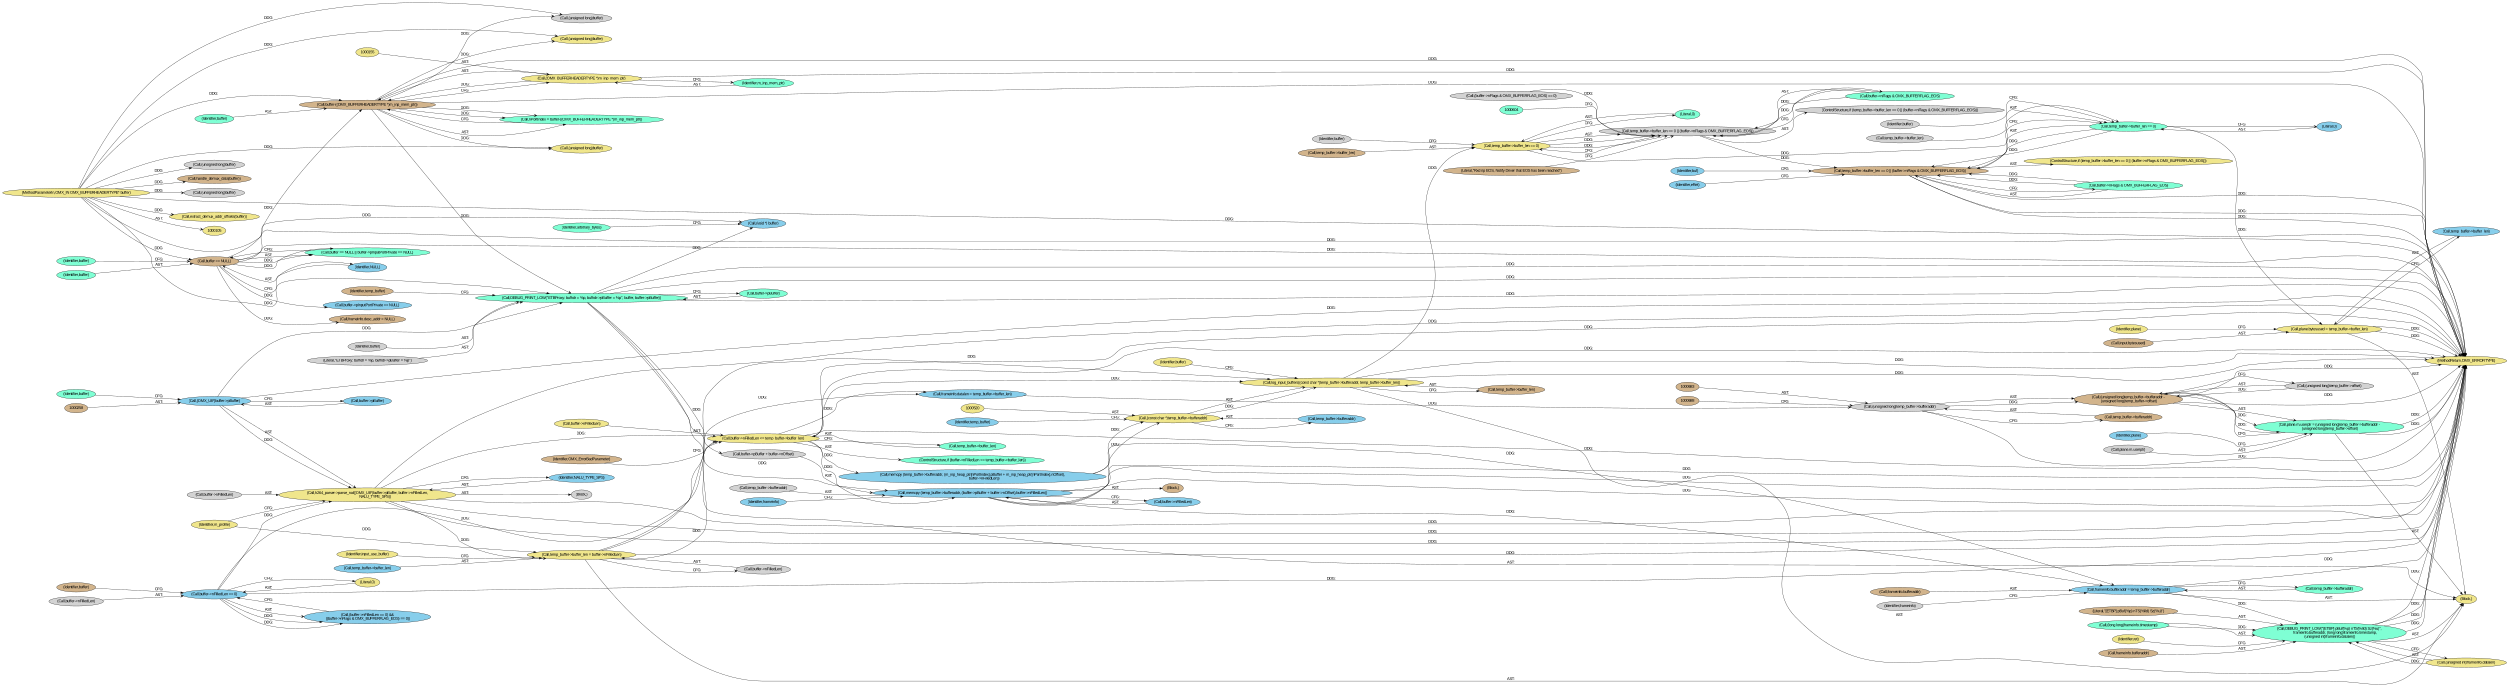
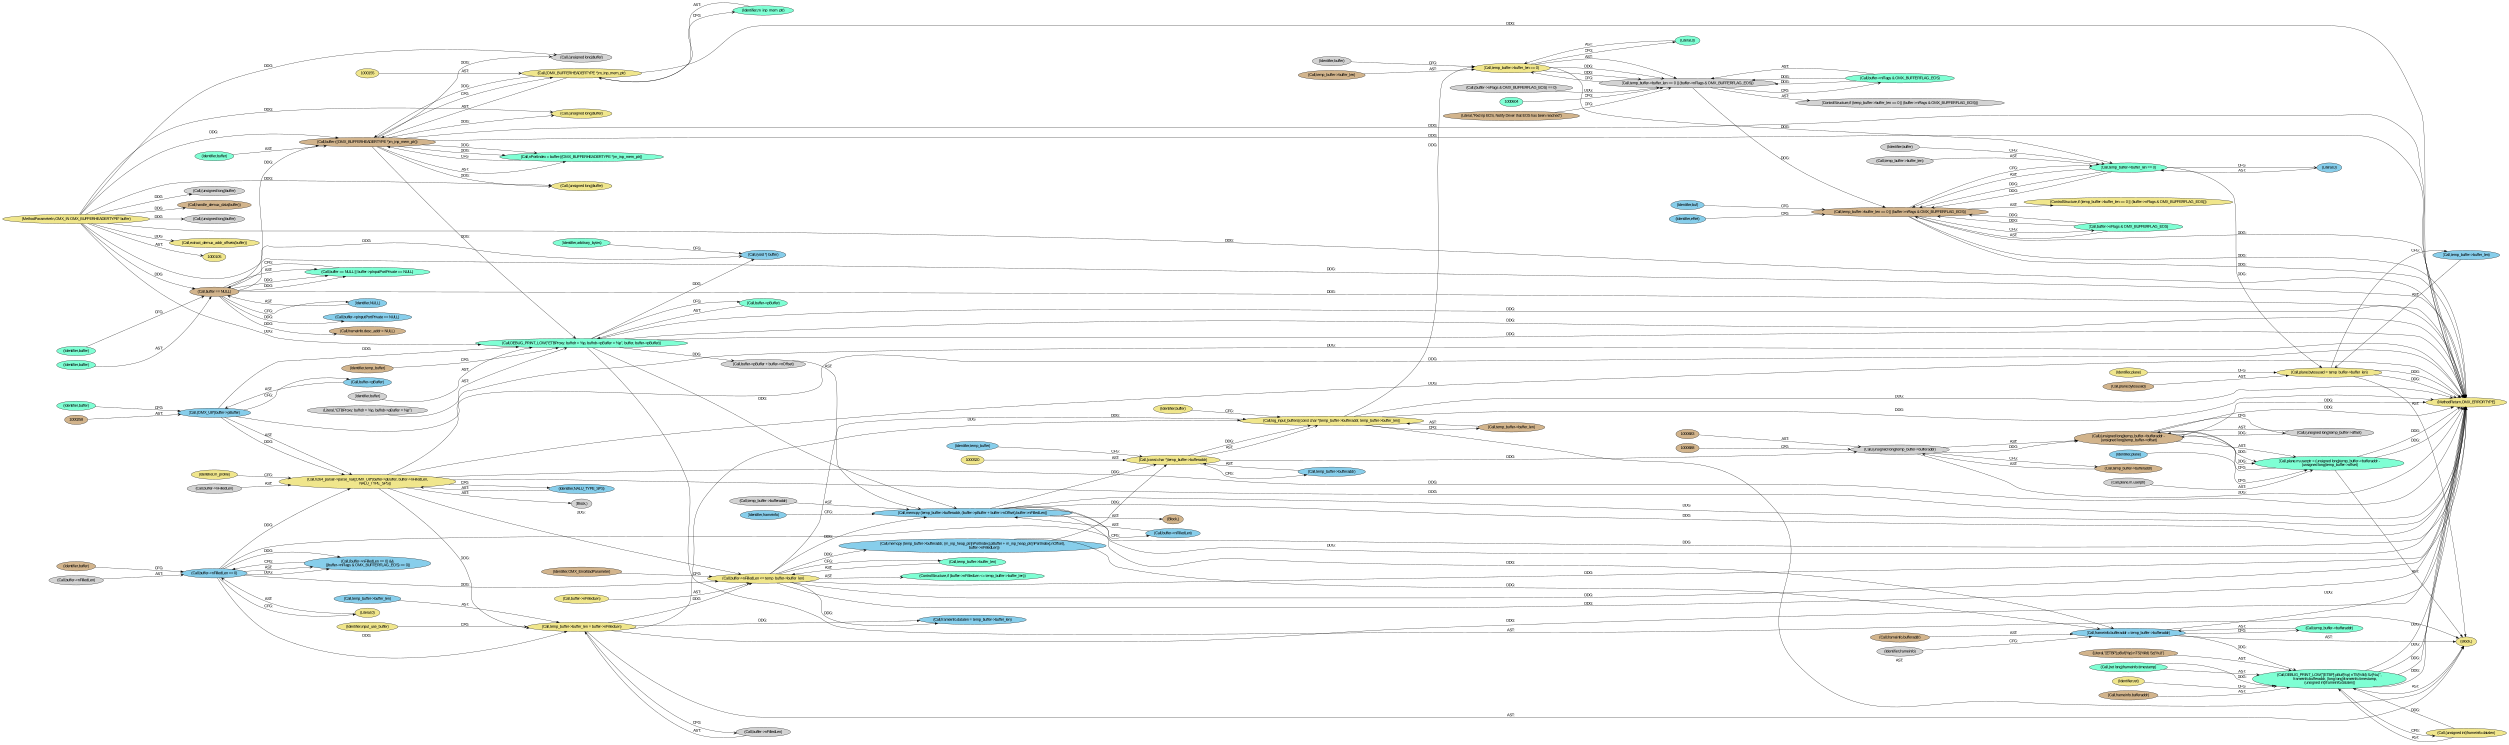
node "(Call,input.bytesused)": label "(Call,input.bytesused)" -> "(Call,plane.bytesused)"
edge "(Call,frameinfo.datalen = temp_buffer->buffer_len)" -> "(Call,(unsigned long)temp_buffer->bufferaddr)": now "(Call,(const char *)temp_buffer->bufferaddr)" -> "(Call,(unsigned long)temp_buffer->bufferaddr)"
edge "(Identifier,m_profile)" -> "(Call,temp_buffer->buffer_len = buffer->nFilledLen)": now "(Call,buffer->nFilledLen == 0)" -> "(Call,temp_buffer->buffer_len = buffer->nFilledLen)"
node "(Call,(long long)frameinfo.timestamp)": label "(Call,(long long)frameinfo.timestamp)" -> "(Call,(ret long)frameinfo.timestamp)"
